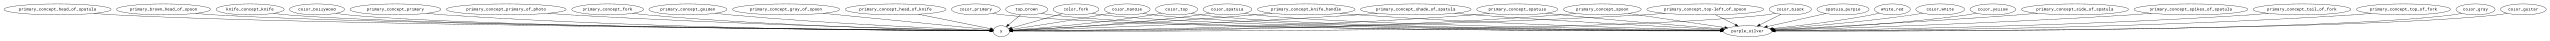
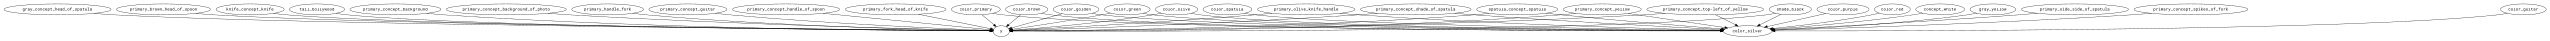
node "primary_concept_head_of_spatula": label "primary_concept_head_of_spatula" -> "gray_concept_head_of_spatula"
node "color_bollywood": label "color_bollywood" -> "tail_bollywood"
node "primary_concept_primary": label "primary_concept_primary" -> "primary_concept_background"
node "primary_concept_primary_of_photo": label "primary_concept_primary_of_photo" -> "primary_concept_background_of_photo"
node "primary_concept_fork": label "primary_concept_fork" -> "primary_handle_fork"
node "primary_concept_golden": label "primary_concept_golden" -> "primary_concept_guitar"
node "primary_concept_gray_of_spoon": label "primary_concept_gray_of_spoon" -> "primary_concept_handle_of_spoon"
node "primary_concept_head_of_knife": label "primary_concept_head_of_knife" -> "primary_fork_head_of_knife"
node "top_brown": label "top_brown" -> "color_brown"
node "color_fork": label "color_fork" -> "color_golden"
node "color_handle": label "color_handle" -> "color_green"
node "color_top": label "color_top" -> "color_olive"
node "primary_concept_knife_handle": label "primary_concept_knife_handle" -> "primary_olive_knife_handle"
node "primary_concept_spatula": label "primary_concept_spatula" -> "spatula_concept_spatula"
node "primary_concept_spoon": label "primary_concept_spoon" -> "primary_concept_yellow"
node "primary_concept_top-left_of_spoon": label "primary_concept_top-left_of_spoon" -> "primary_concept_top-left_of_yellow"
node "color_black": label "color_black" -> "shade_black"
node "spatula_purple": label "spatula_purple" -> "color_purple"
node "white_red": label "white_red" -> "color_red"
node "color_white": label "color_white" -> "concept_white"
node "color_yellow": label "color_yellow" -> "gray_yellow"
node "primary_concept_side_of_spatula": label "primary_concept_side_of_spatula" -> "primary_side_side_of_spatula"
node "primary_concept_spikes_of_spatula": label "primary_concept_spikes_of_spatula" -> "primary_concept_spikes_of_fork"
node "primary_concept_tail_of_fork": removed
node "primary_concept_top_of_fork": removed
node "color_gray": removed
edge "color_spatula" -> "y": now "color_primary" -> "y"
node "purple_silver": label "purple_silver" -> "color_silver"
